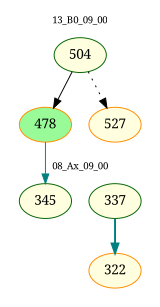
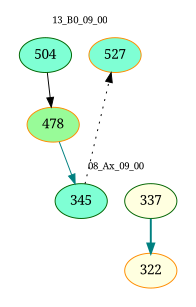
node "504": fillcolor lightyellow -> aquamarine
edge "504" -> "527": now "345" -> "527"
node "527": fillcolor lightyellow -> aquamarine
node "345": fillcolor lightyellow -> aquamarine
